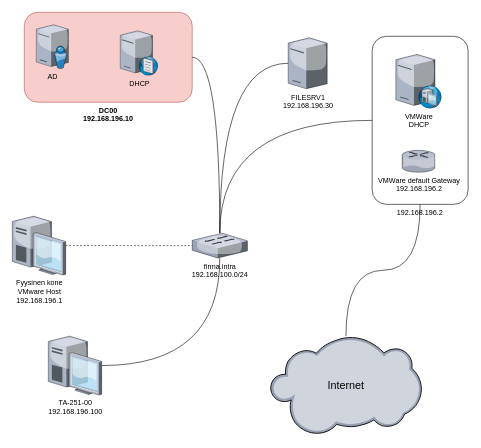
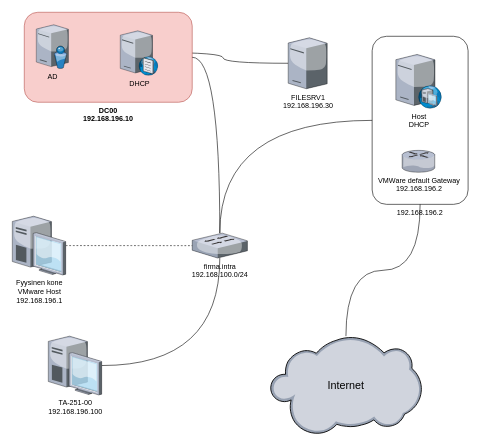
node "VMWare DHCP": label "VMWare DHCP" -> "Host DHCP"
edge "FILESRV1 192.168.196.30" -- "firma.intra 192.168.100.0/24": now "FILESRV1 192.168.196.30" -- "DHCP"
